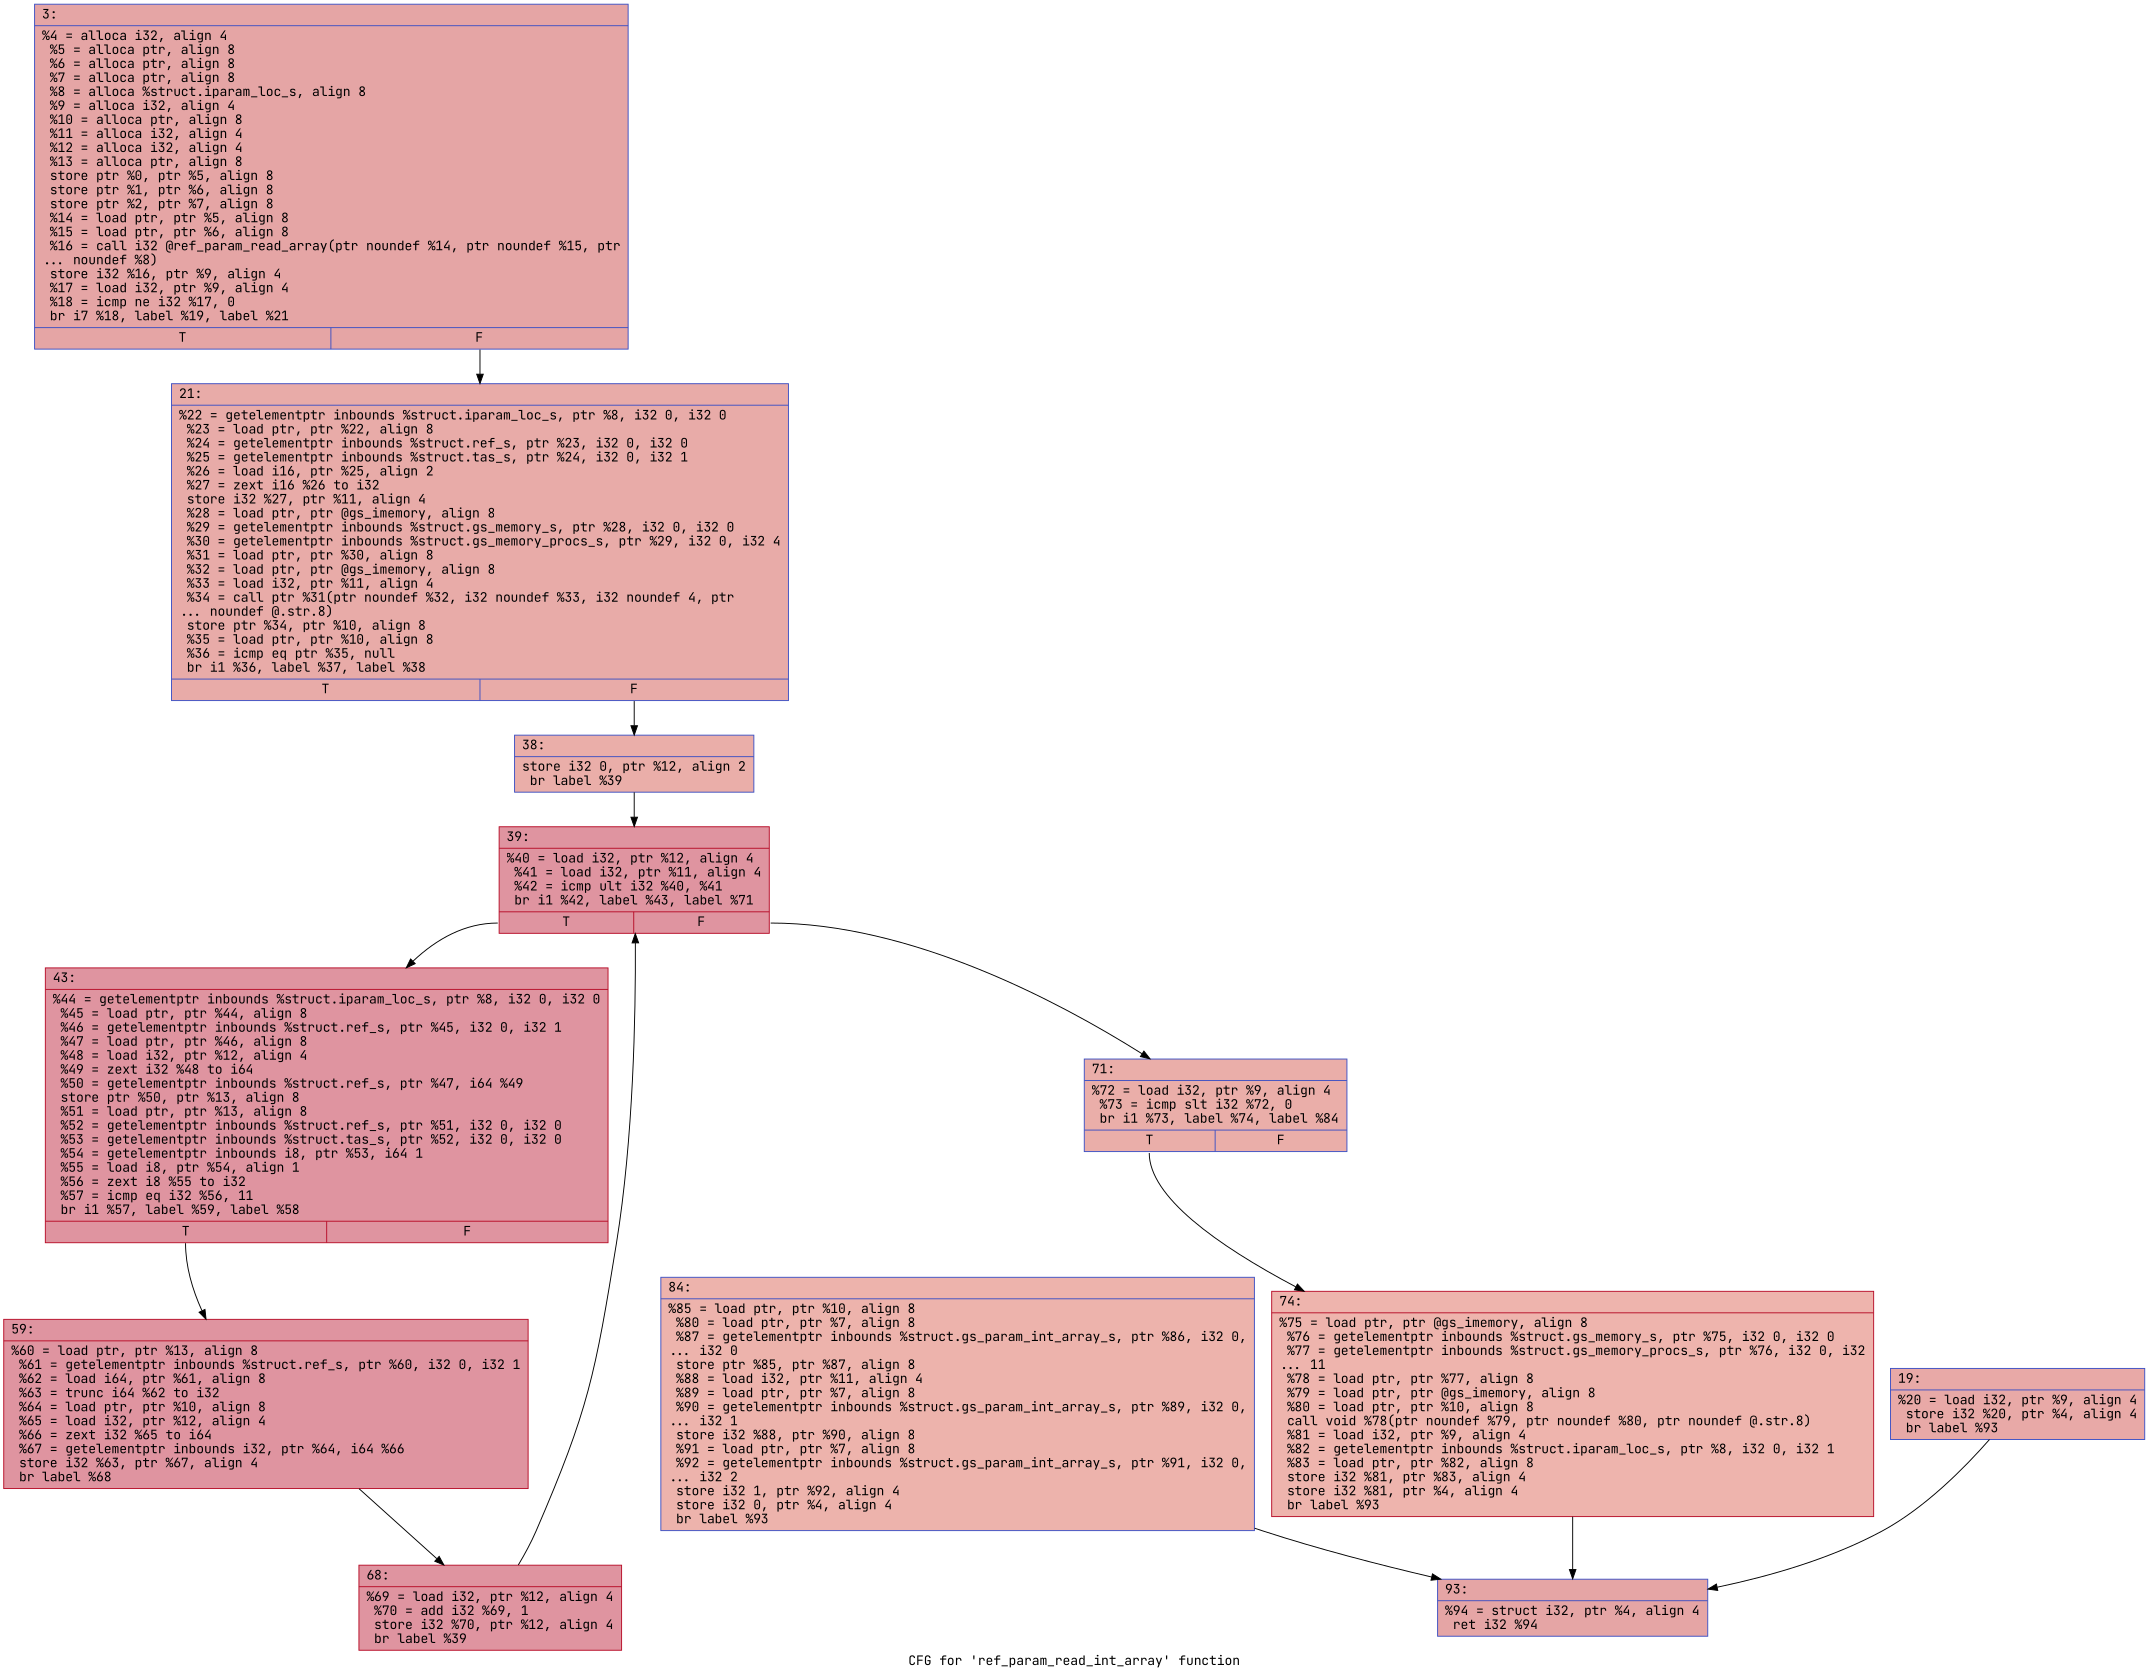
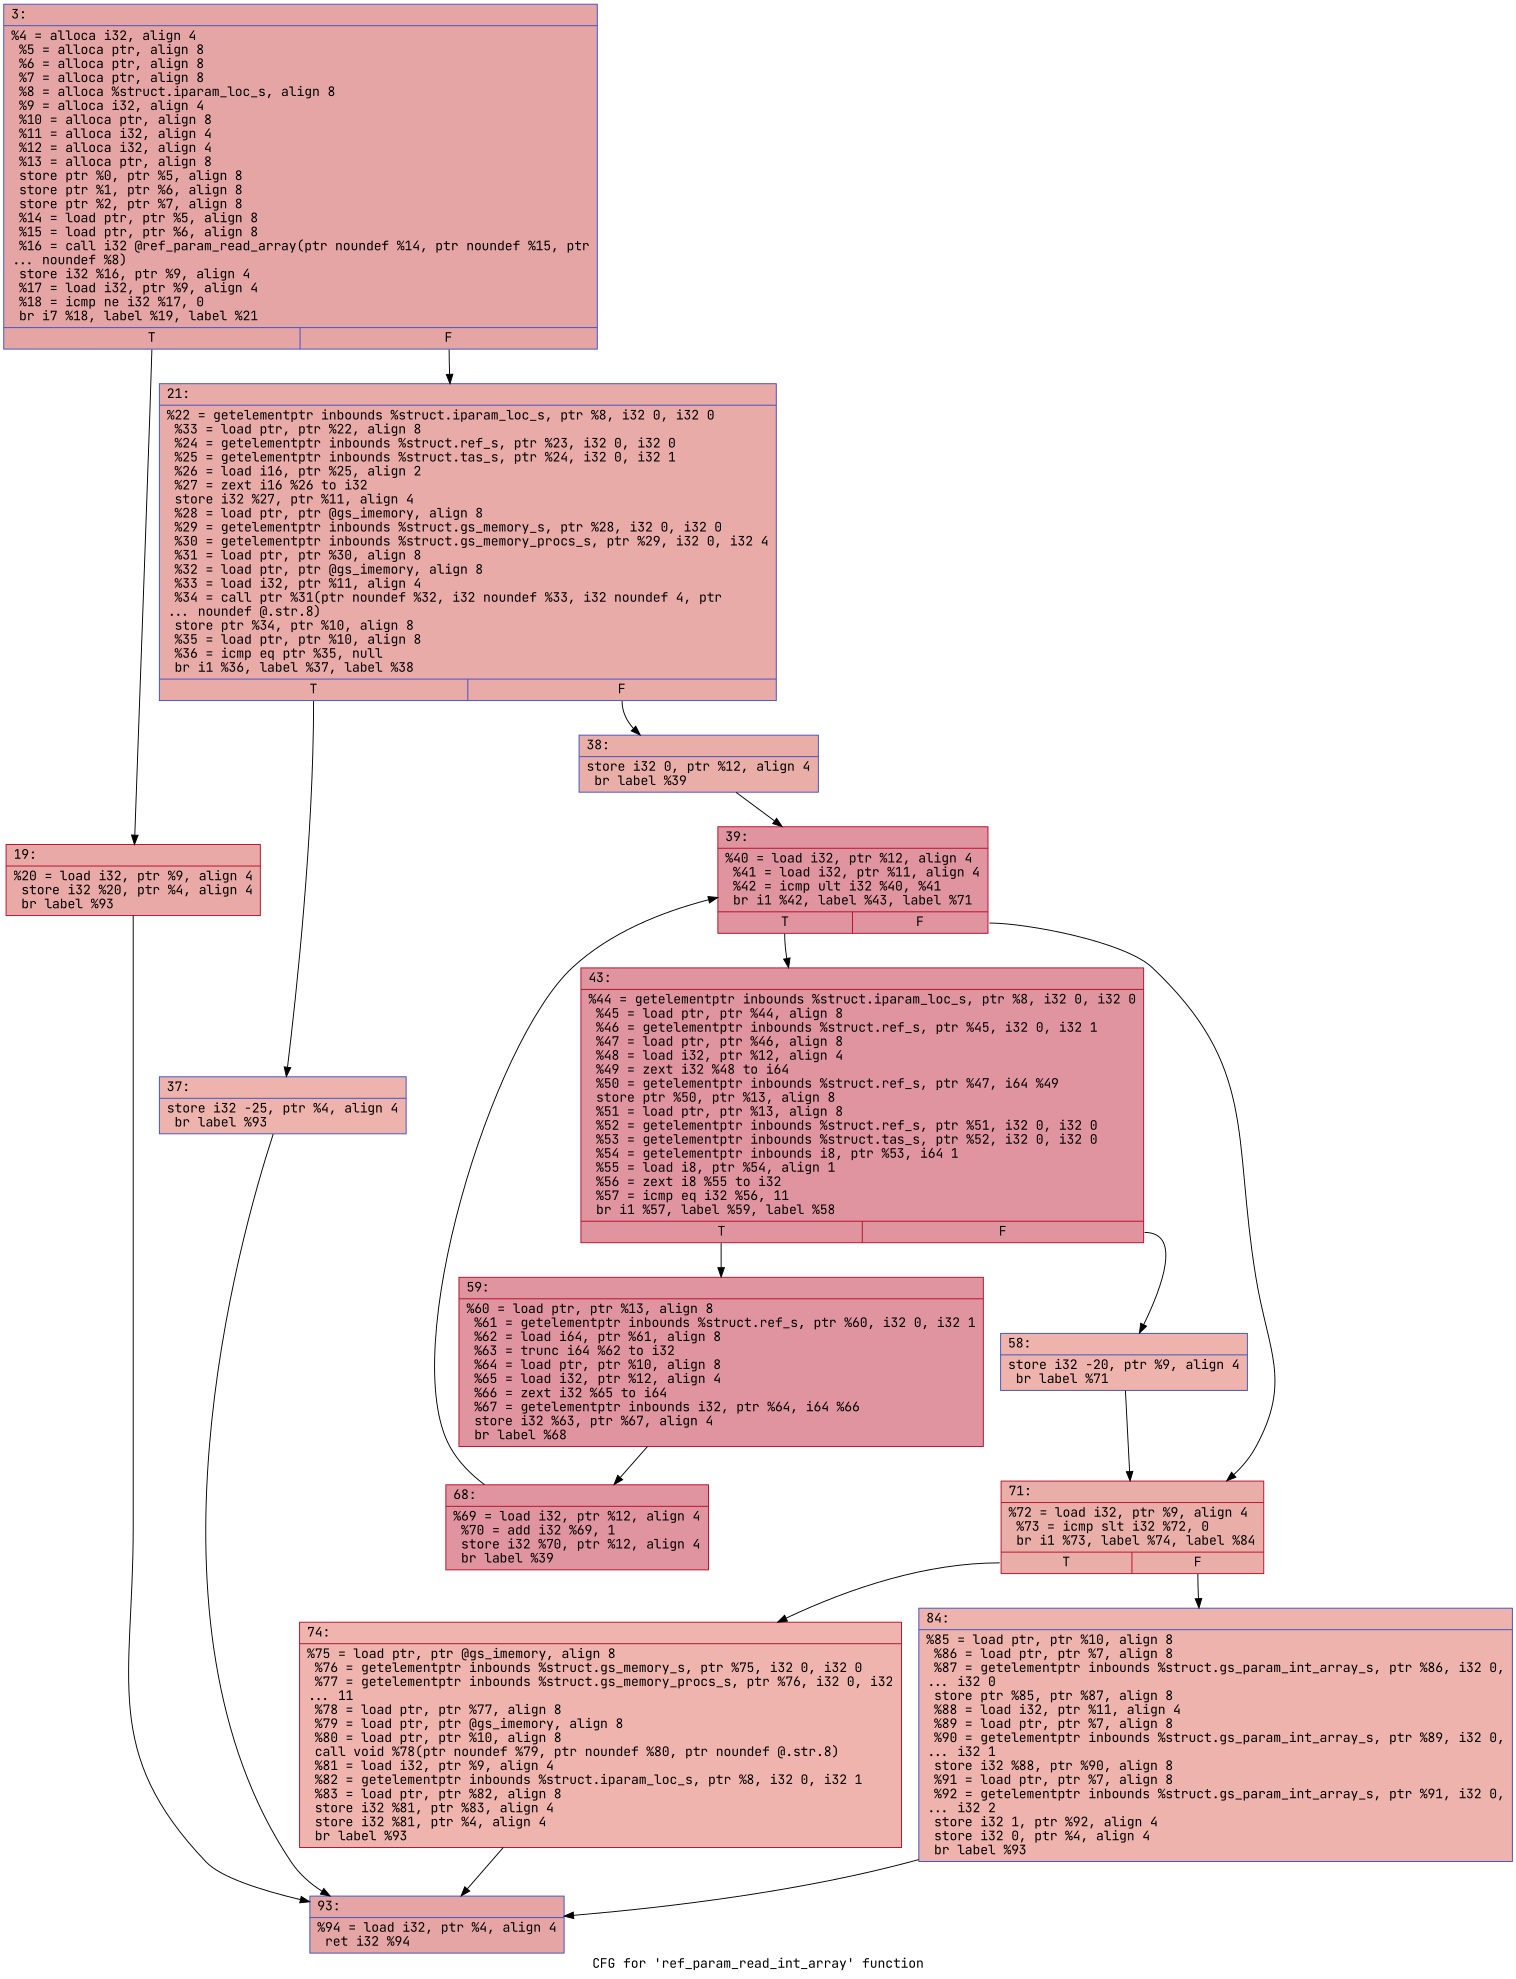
node "21:": text "%23 = load ptr, ptr %22, align 8" -> "%33 = load ptr, ptr %22, align 8"
edge "3:" -> "19:": added
node "38:": text "store i32 0, ptr %12, align 2" -> "store i32 0, ptr %12, align 4"
node "37:": added
node "71:": color #3d50c3ff -> #b70d28ff
node "84:": text "%80 = load ptr, ptr %7, align 8" -> "%86 = load ptr, ptr %7, align 8"
node "58:": added
node "19:": color #3d50c3ff -> #b70d28ff
edge "71:" -> "84:": added
node "93:": text "%94 = struct i32, ptr %4, align 4" -> "%94 = load i32, ptr %4, align 4"
